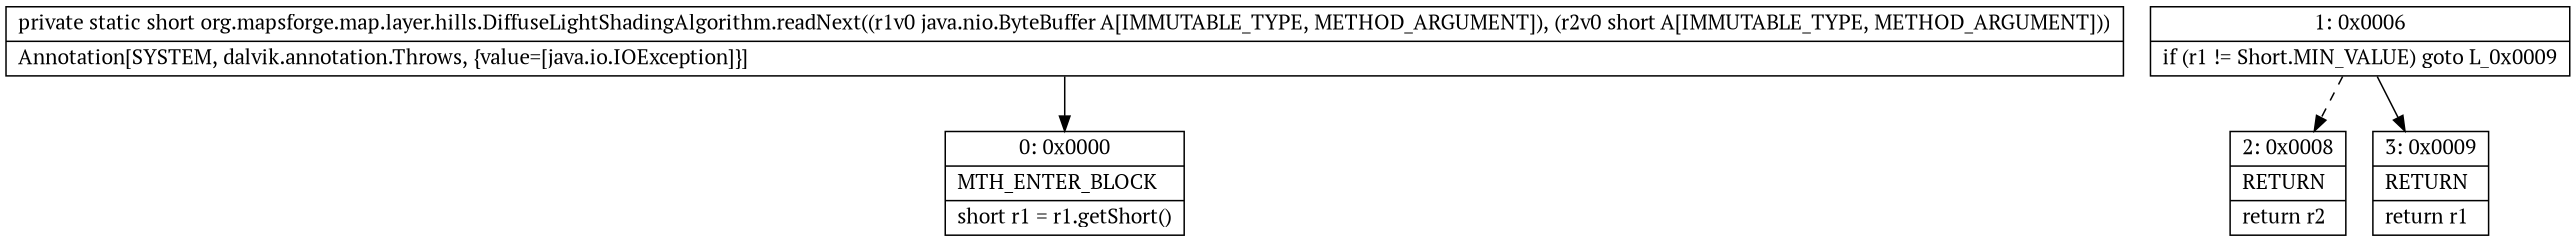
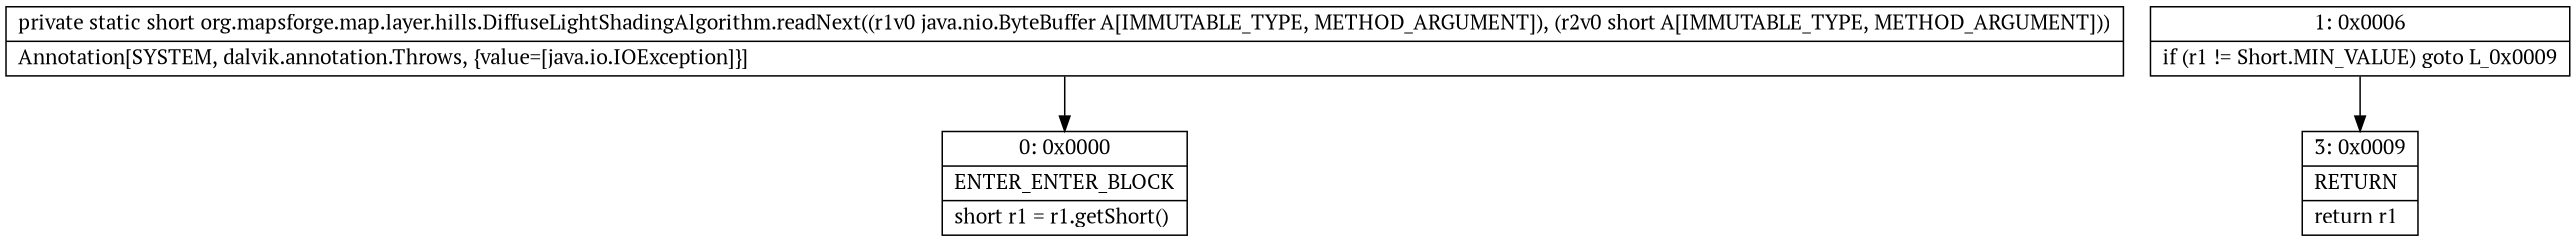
node "0: 0x0000": text "MTH_ENTER_BLOCK" -> "ENTER_ENTER_BLOCK"
node "2: 0x0008": removed
